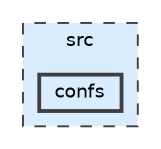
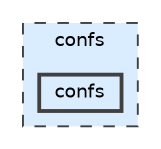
cluster "src": label "src" -> "confs"
